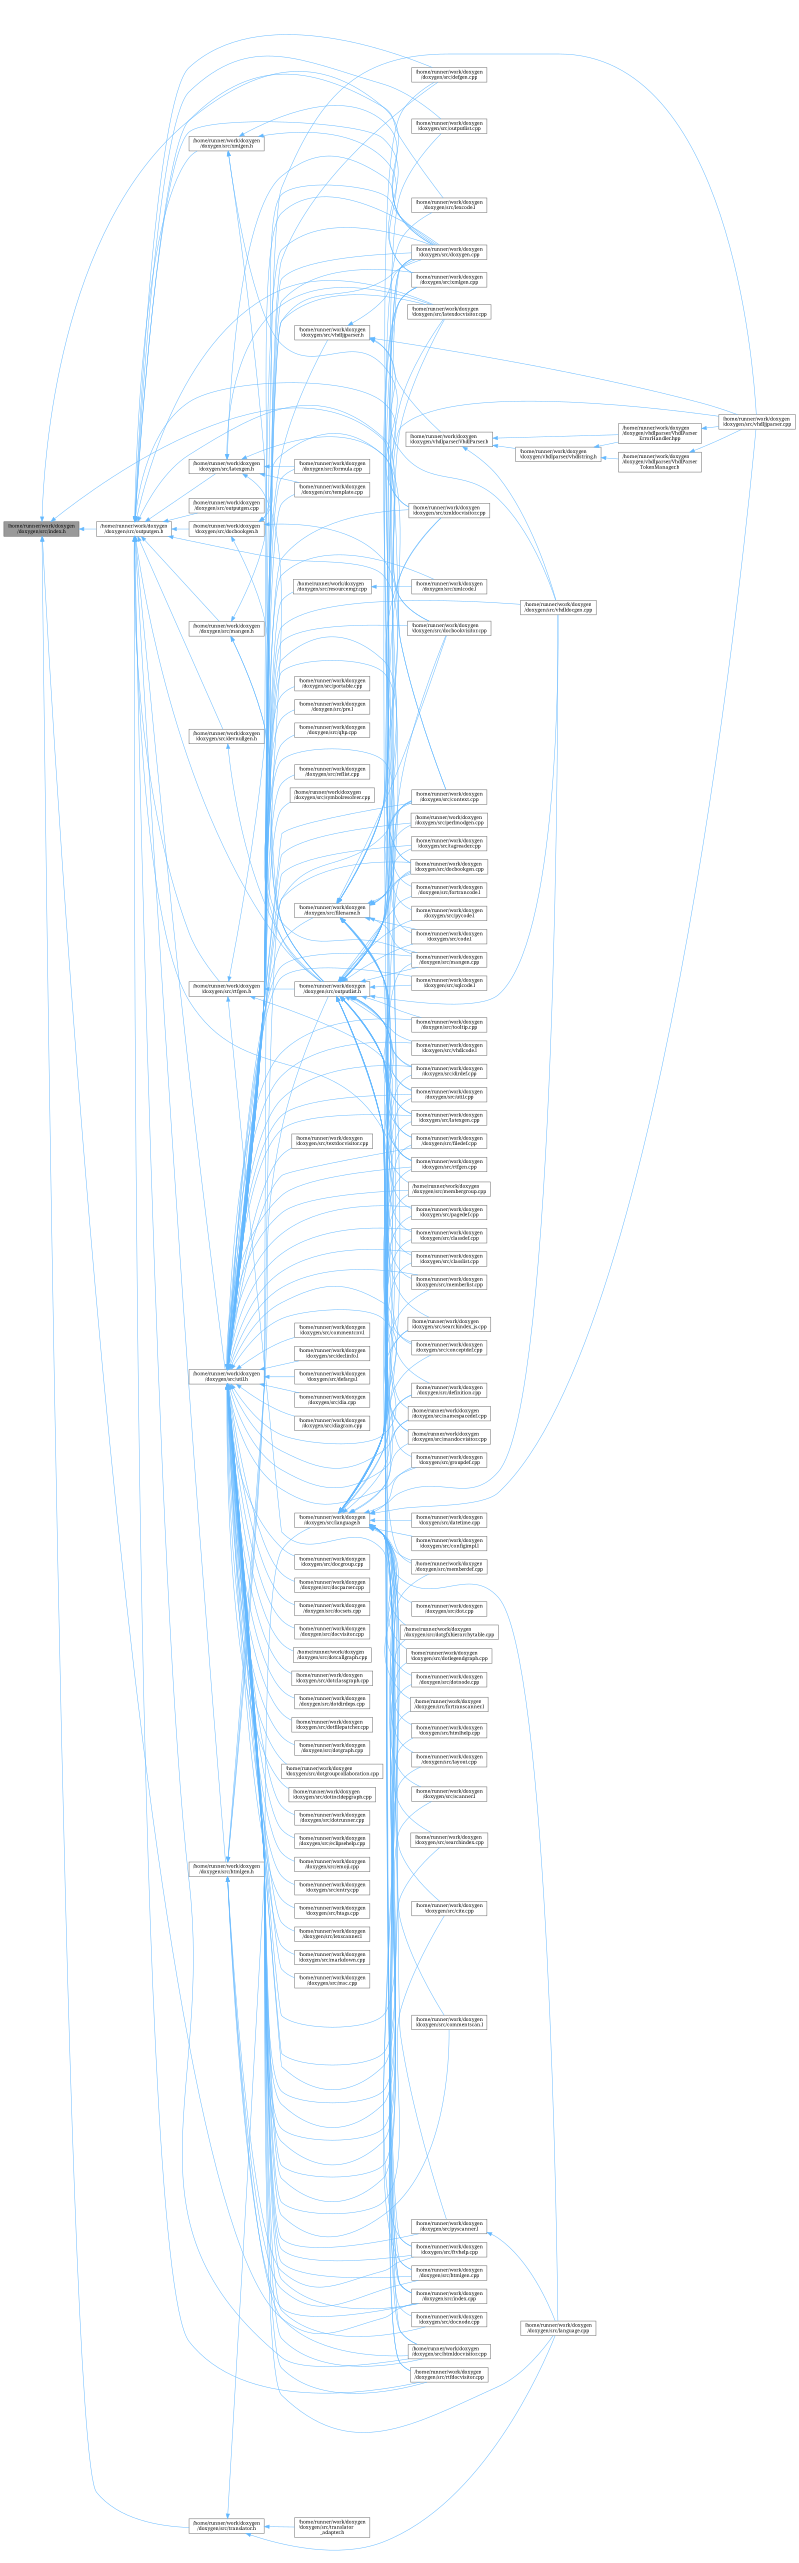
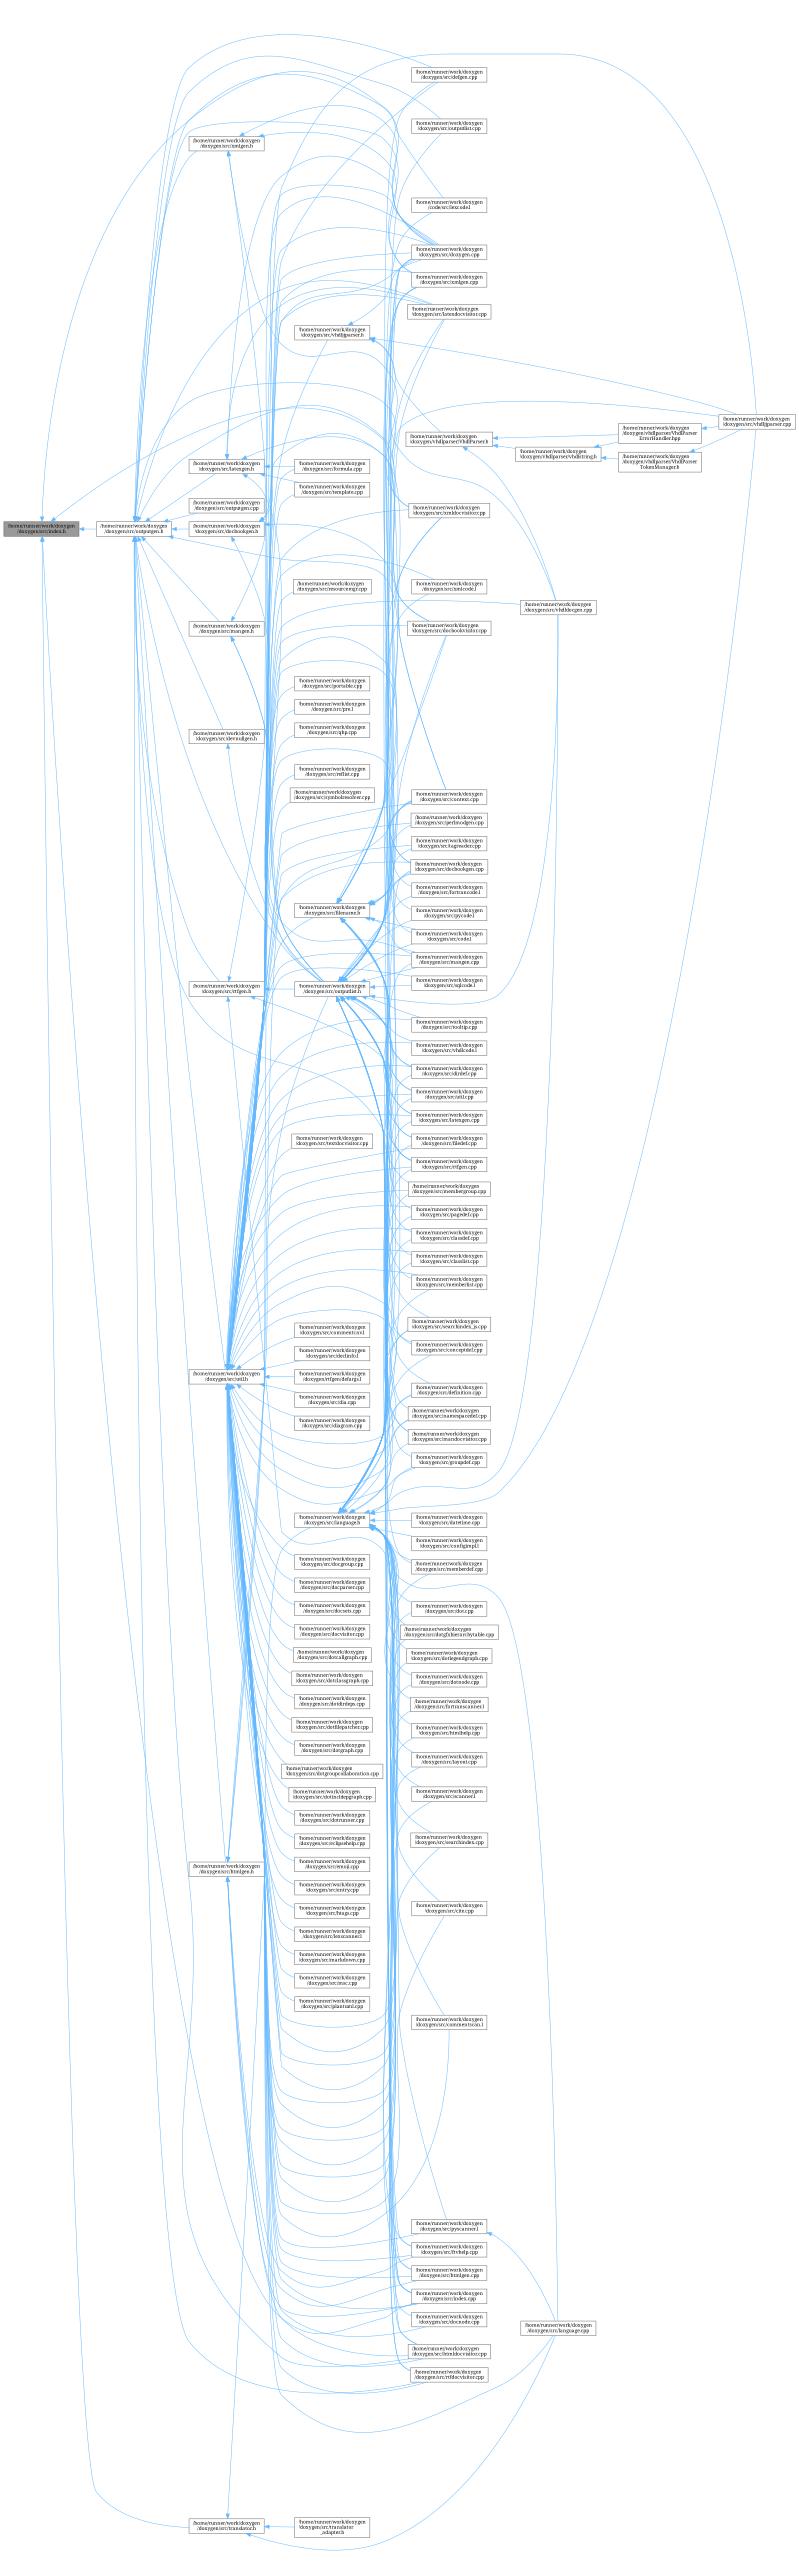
node "/home/runner/work/doxygen /doxygen/src/lexcode.l": label "/home/runner/work/doxygen /doxygen/src/lexcode.l" -> "/home/runner/work/doxygen /code/src/lexcode.l"
edge "/home/runner/work/doxygen /doxygen/src/xmlcode.l" -> "/home/runner/work/doxygen /doxygen/src/resourcemgr.cpp": now "/home/runner/work/doxygen /doxygen/src/xmlcode.l" -> "/home/runner/work/doxygen /doxygen/src/outputlist.h"
node "/home/runner/work/doxygen /doxygen/src/defargs.l": label "/home/runner/work/doxygen /doxygen/src/defargs.l" -> "/home/runner/work/doxygen /doxygen/rtfgen/defargs.l"
node "/home/runner/work/doxygen /doxygen/src/plantuml.cpp": added
edge "/home/runner/work/doxygen /doxygen/src/dot.cpp" -> "/home/runner/work/doxygen /doxygen/src/util.h": added
